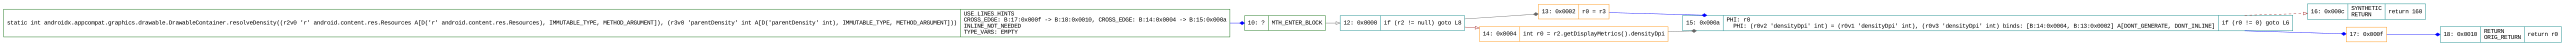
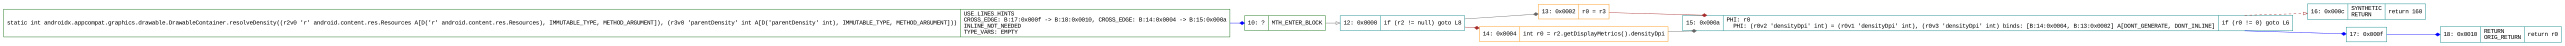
edge "13: 0x0002" -> "15: 0x000a": color blue -> brown
edge "12: 0x0000" -> "14: 0x0004": arrowhead onormal -> diamond
node "17: 0x000f": color darkorange -> teal
